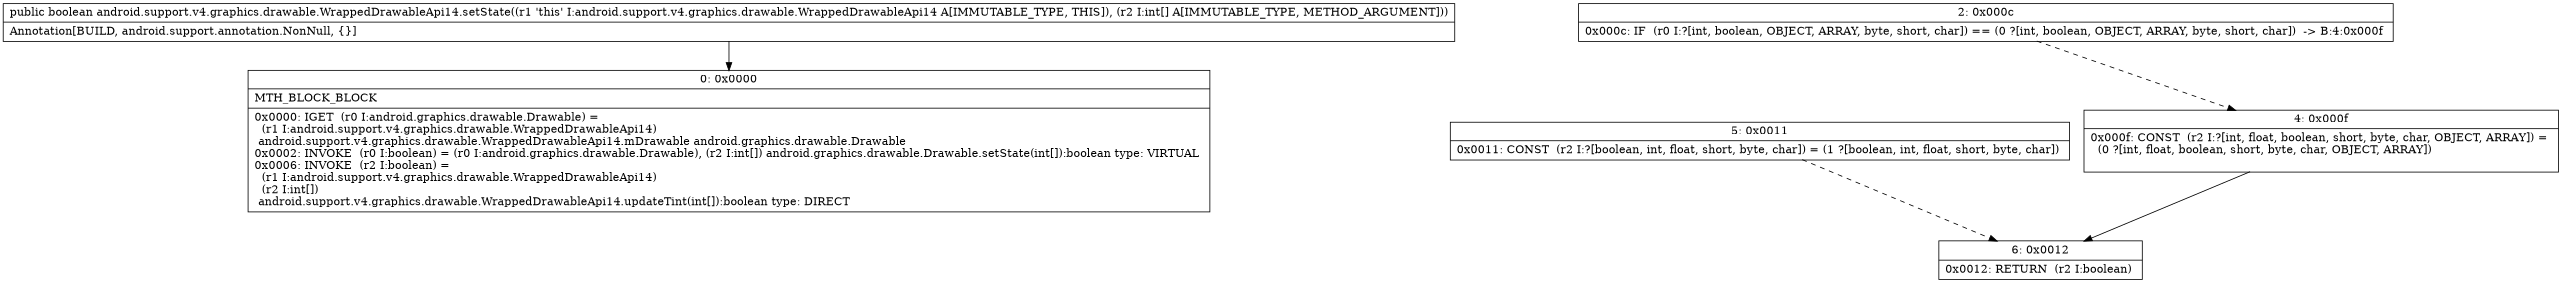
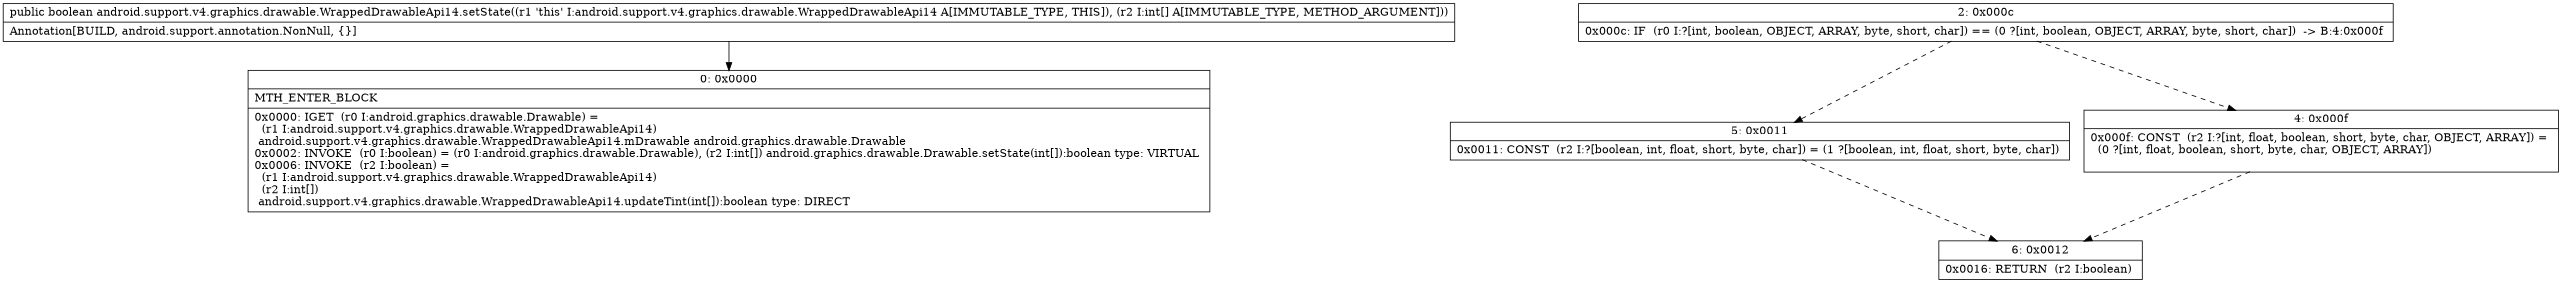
edge "2: 0x000c" -> "5: 0x0011": added
node "0: 0x0000": text "MTH_BLOCK_BLOCK" -> "MTH_ENTER_BLOCK"
edge "4: 0x000f" -> "6: 0x0012": style solid -> dashed
node "6: 0x0012": text "0x0012: RETURN  (r2 I:boolean)" -> "0x0016: RETURN  (r2 I:boolean)"
